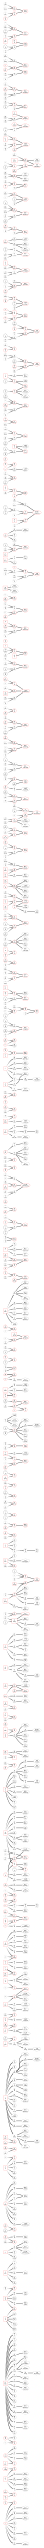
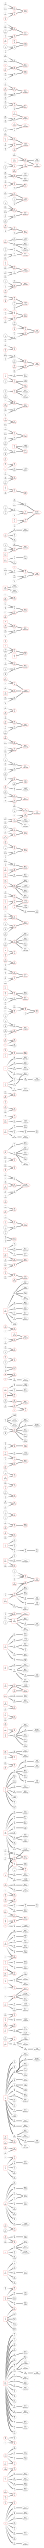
node "飞 fēi": removed
